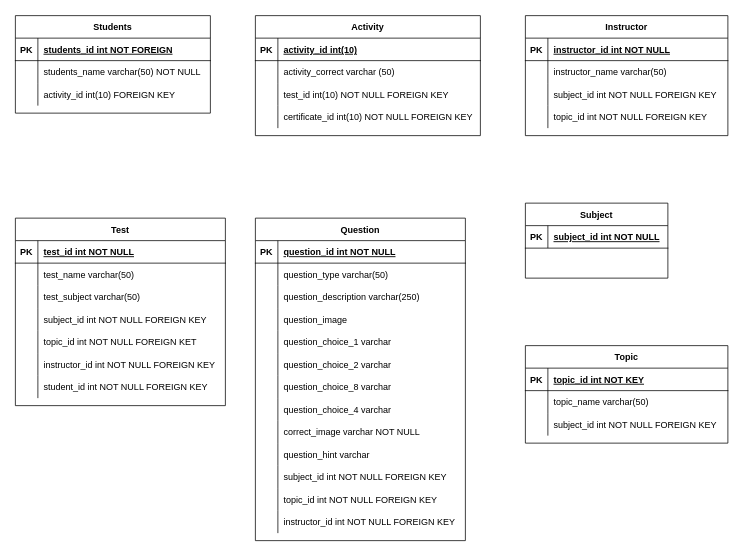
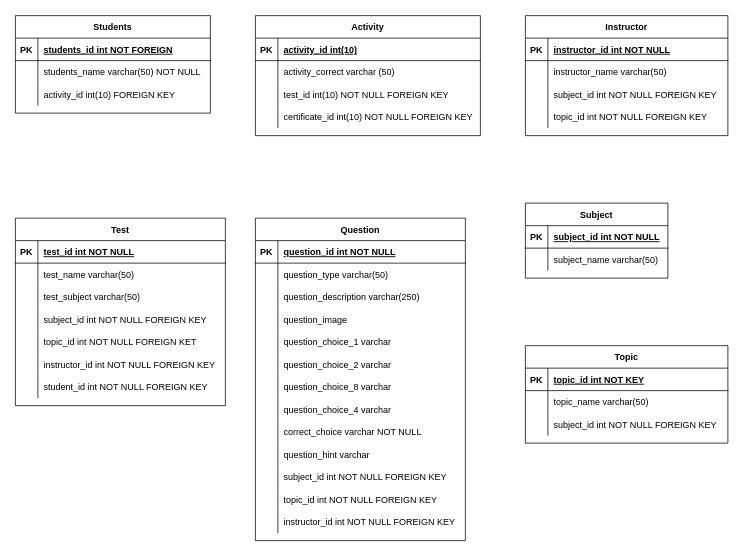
node "subject_name varchar(50)": added
node "correct_image varchar NOT NULL": label "correct_image varchar NOT NULL" -> "correct_choice varchar NOT NULL"
